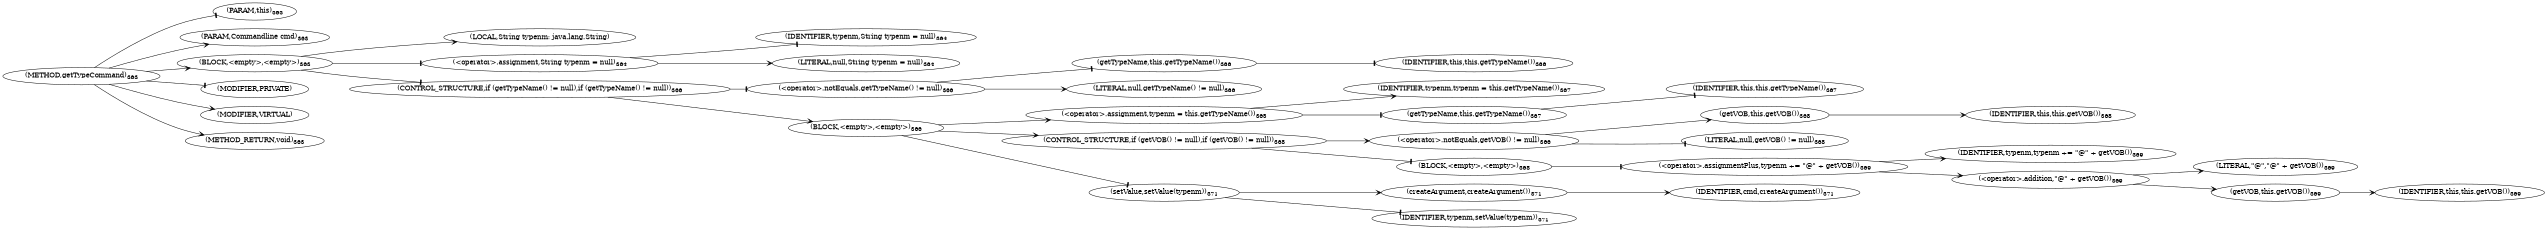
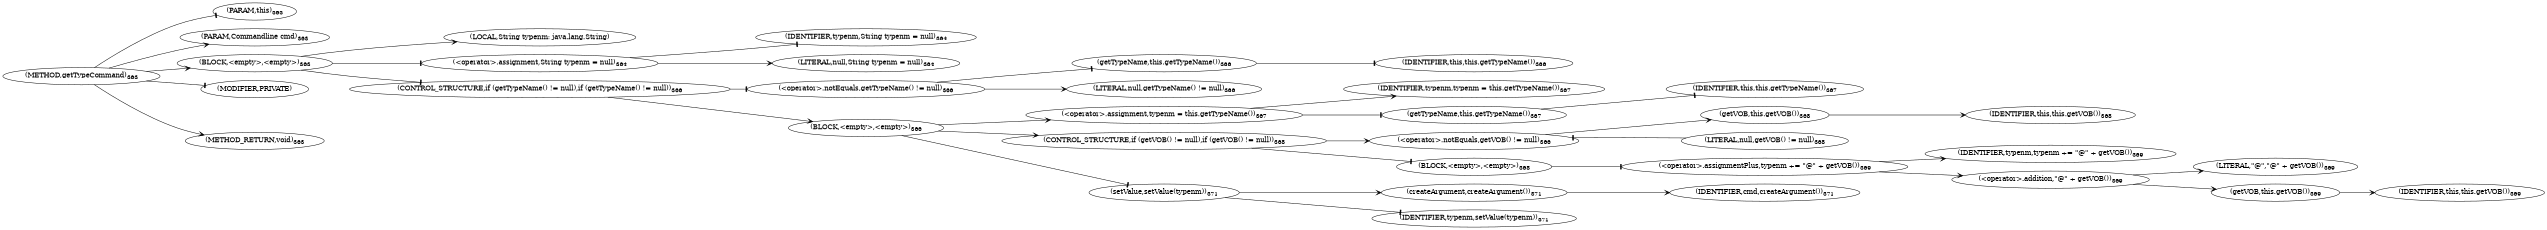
node "(<operator>.assignment,typenm = this.getTypeName())": text "365" -> "367"
node "(MODIFIER,VIRTUAL)": removed
edge "(<operator>.notEquals,getVOB() != null)" -> "(LITERAL,null,getVOB() != null)": reversed
